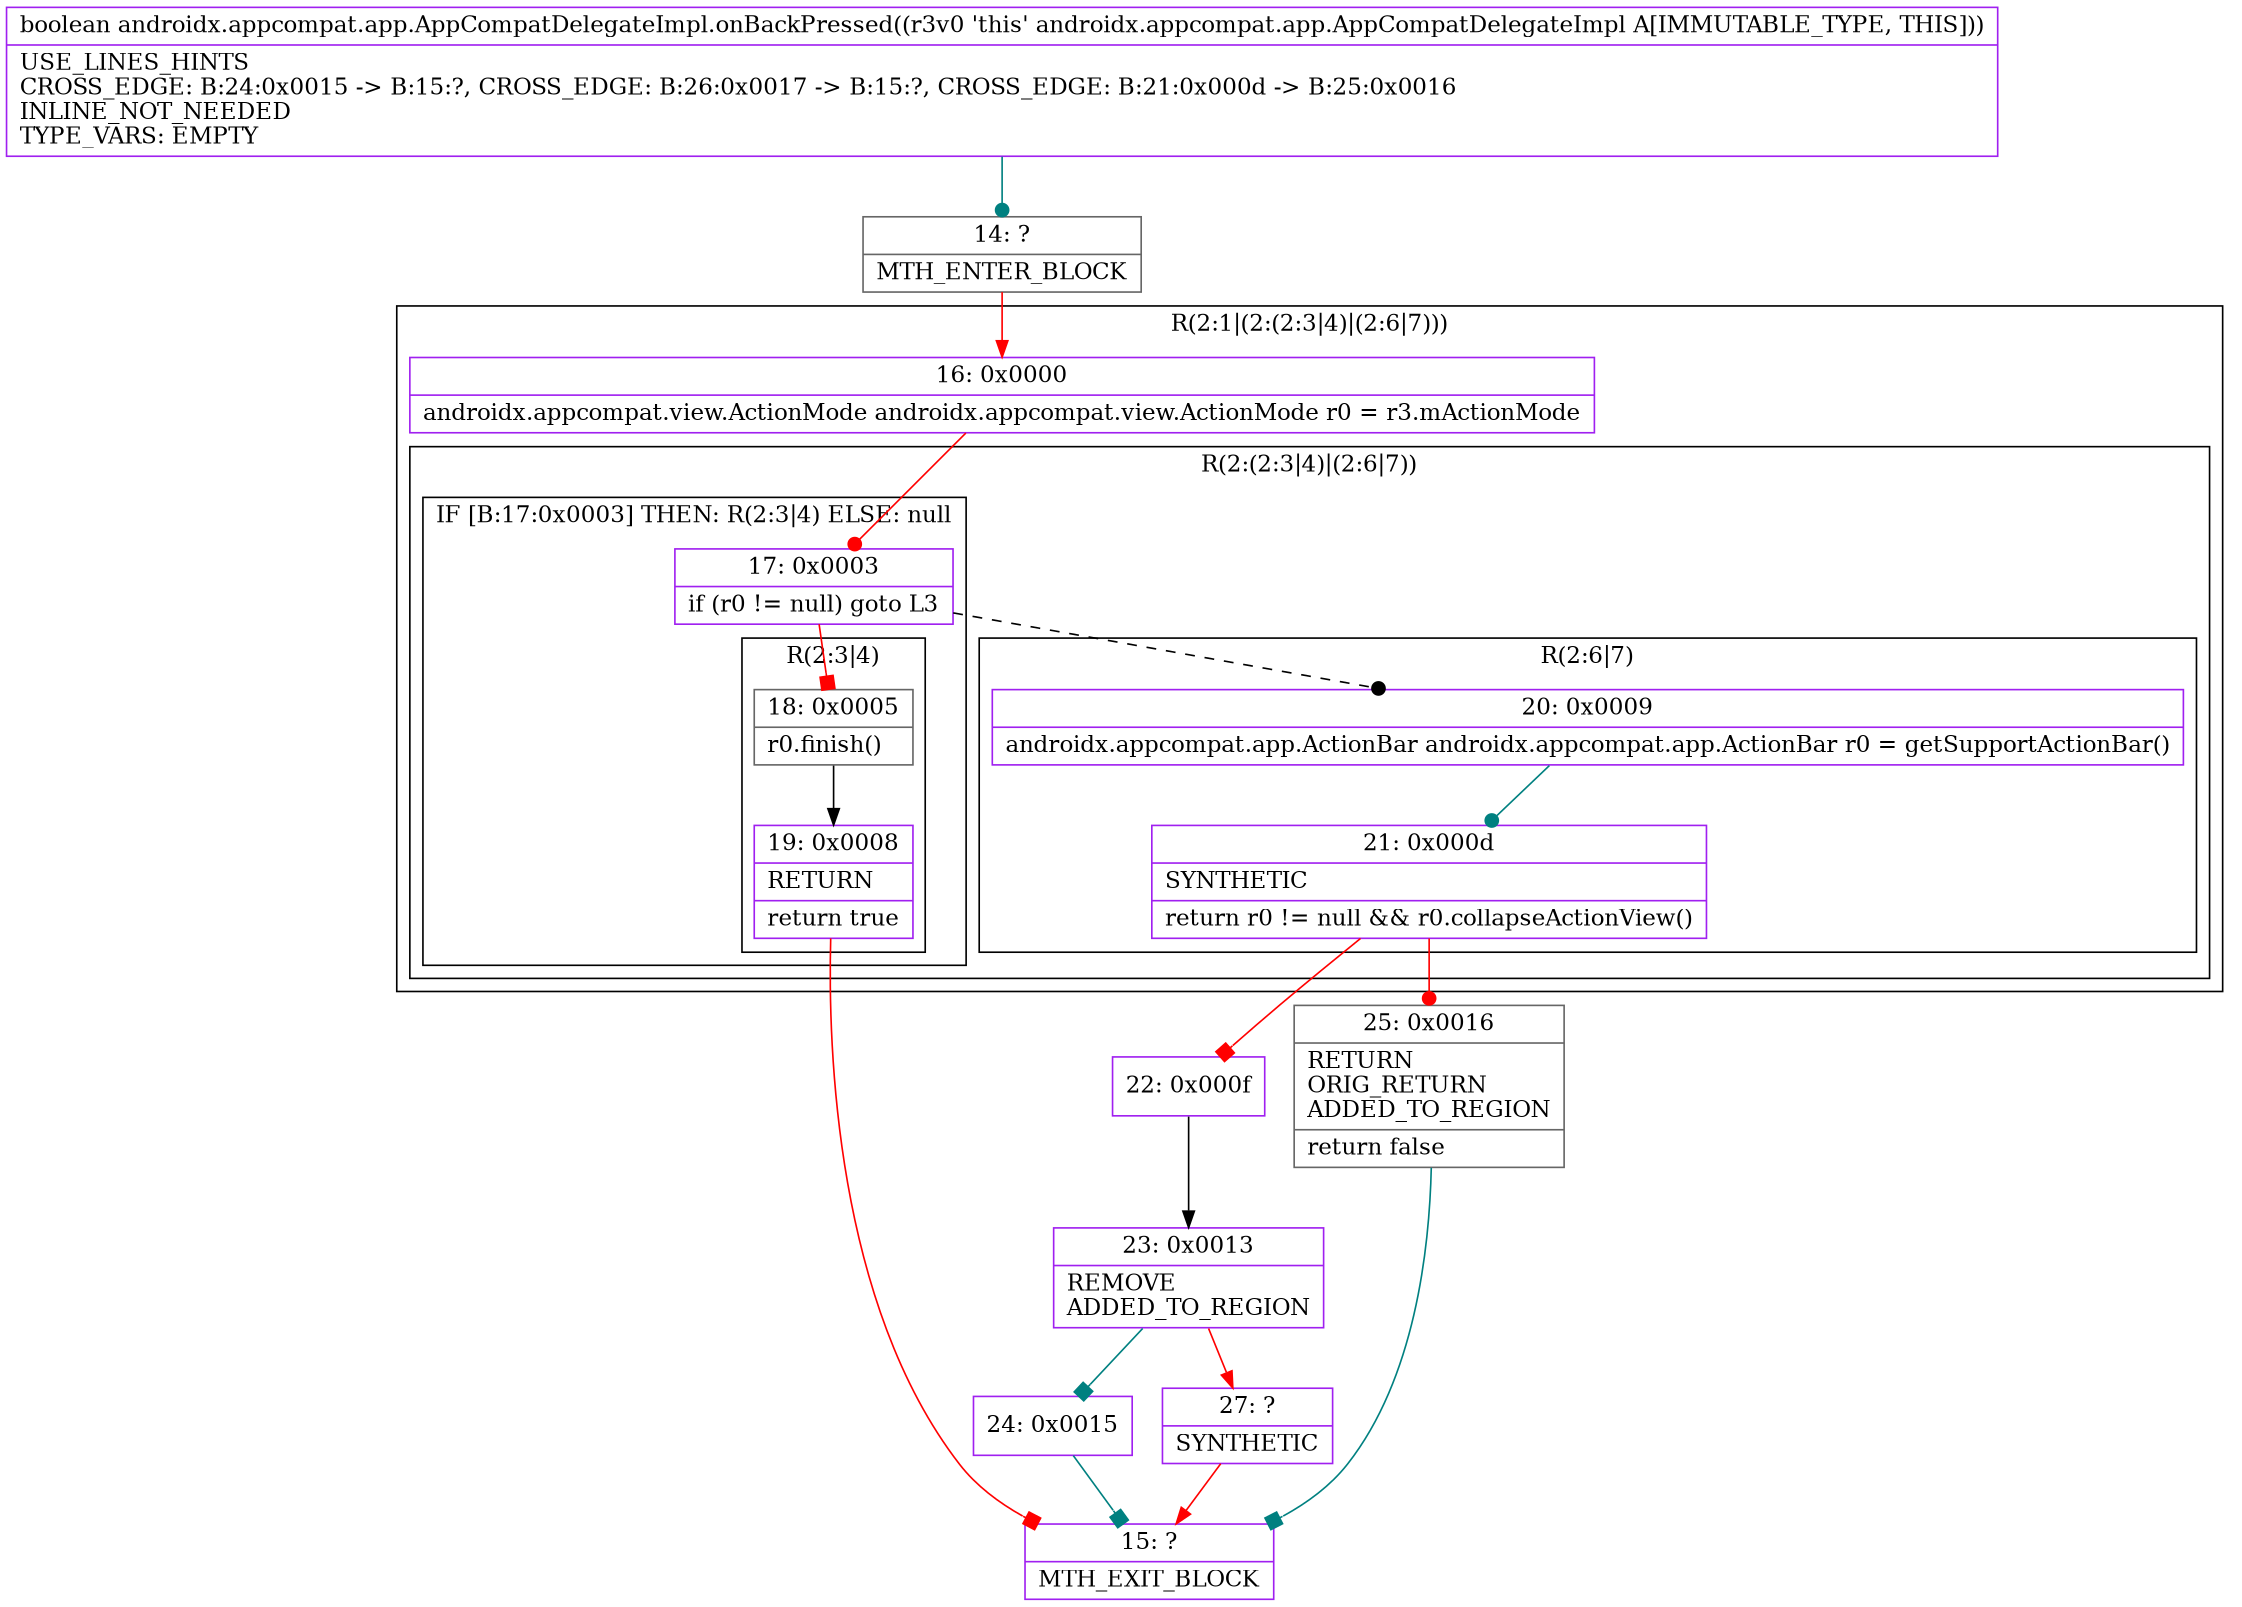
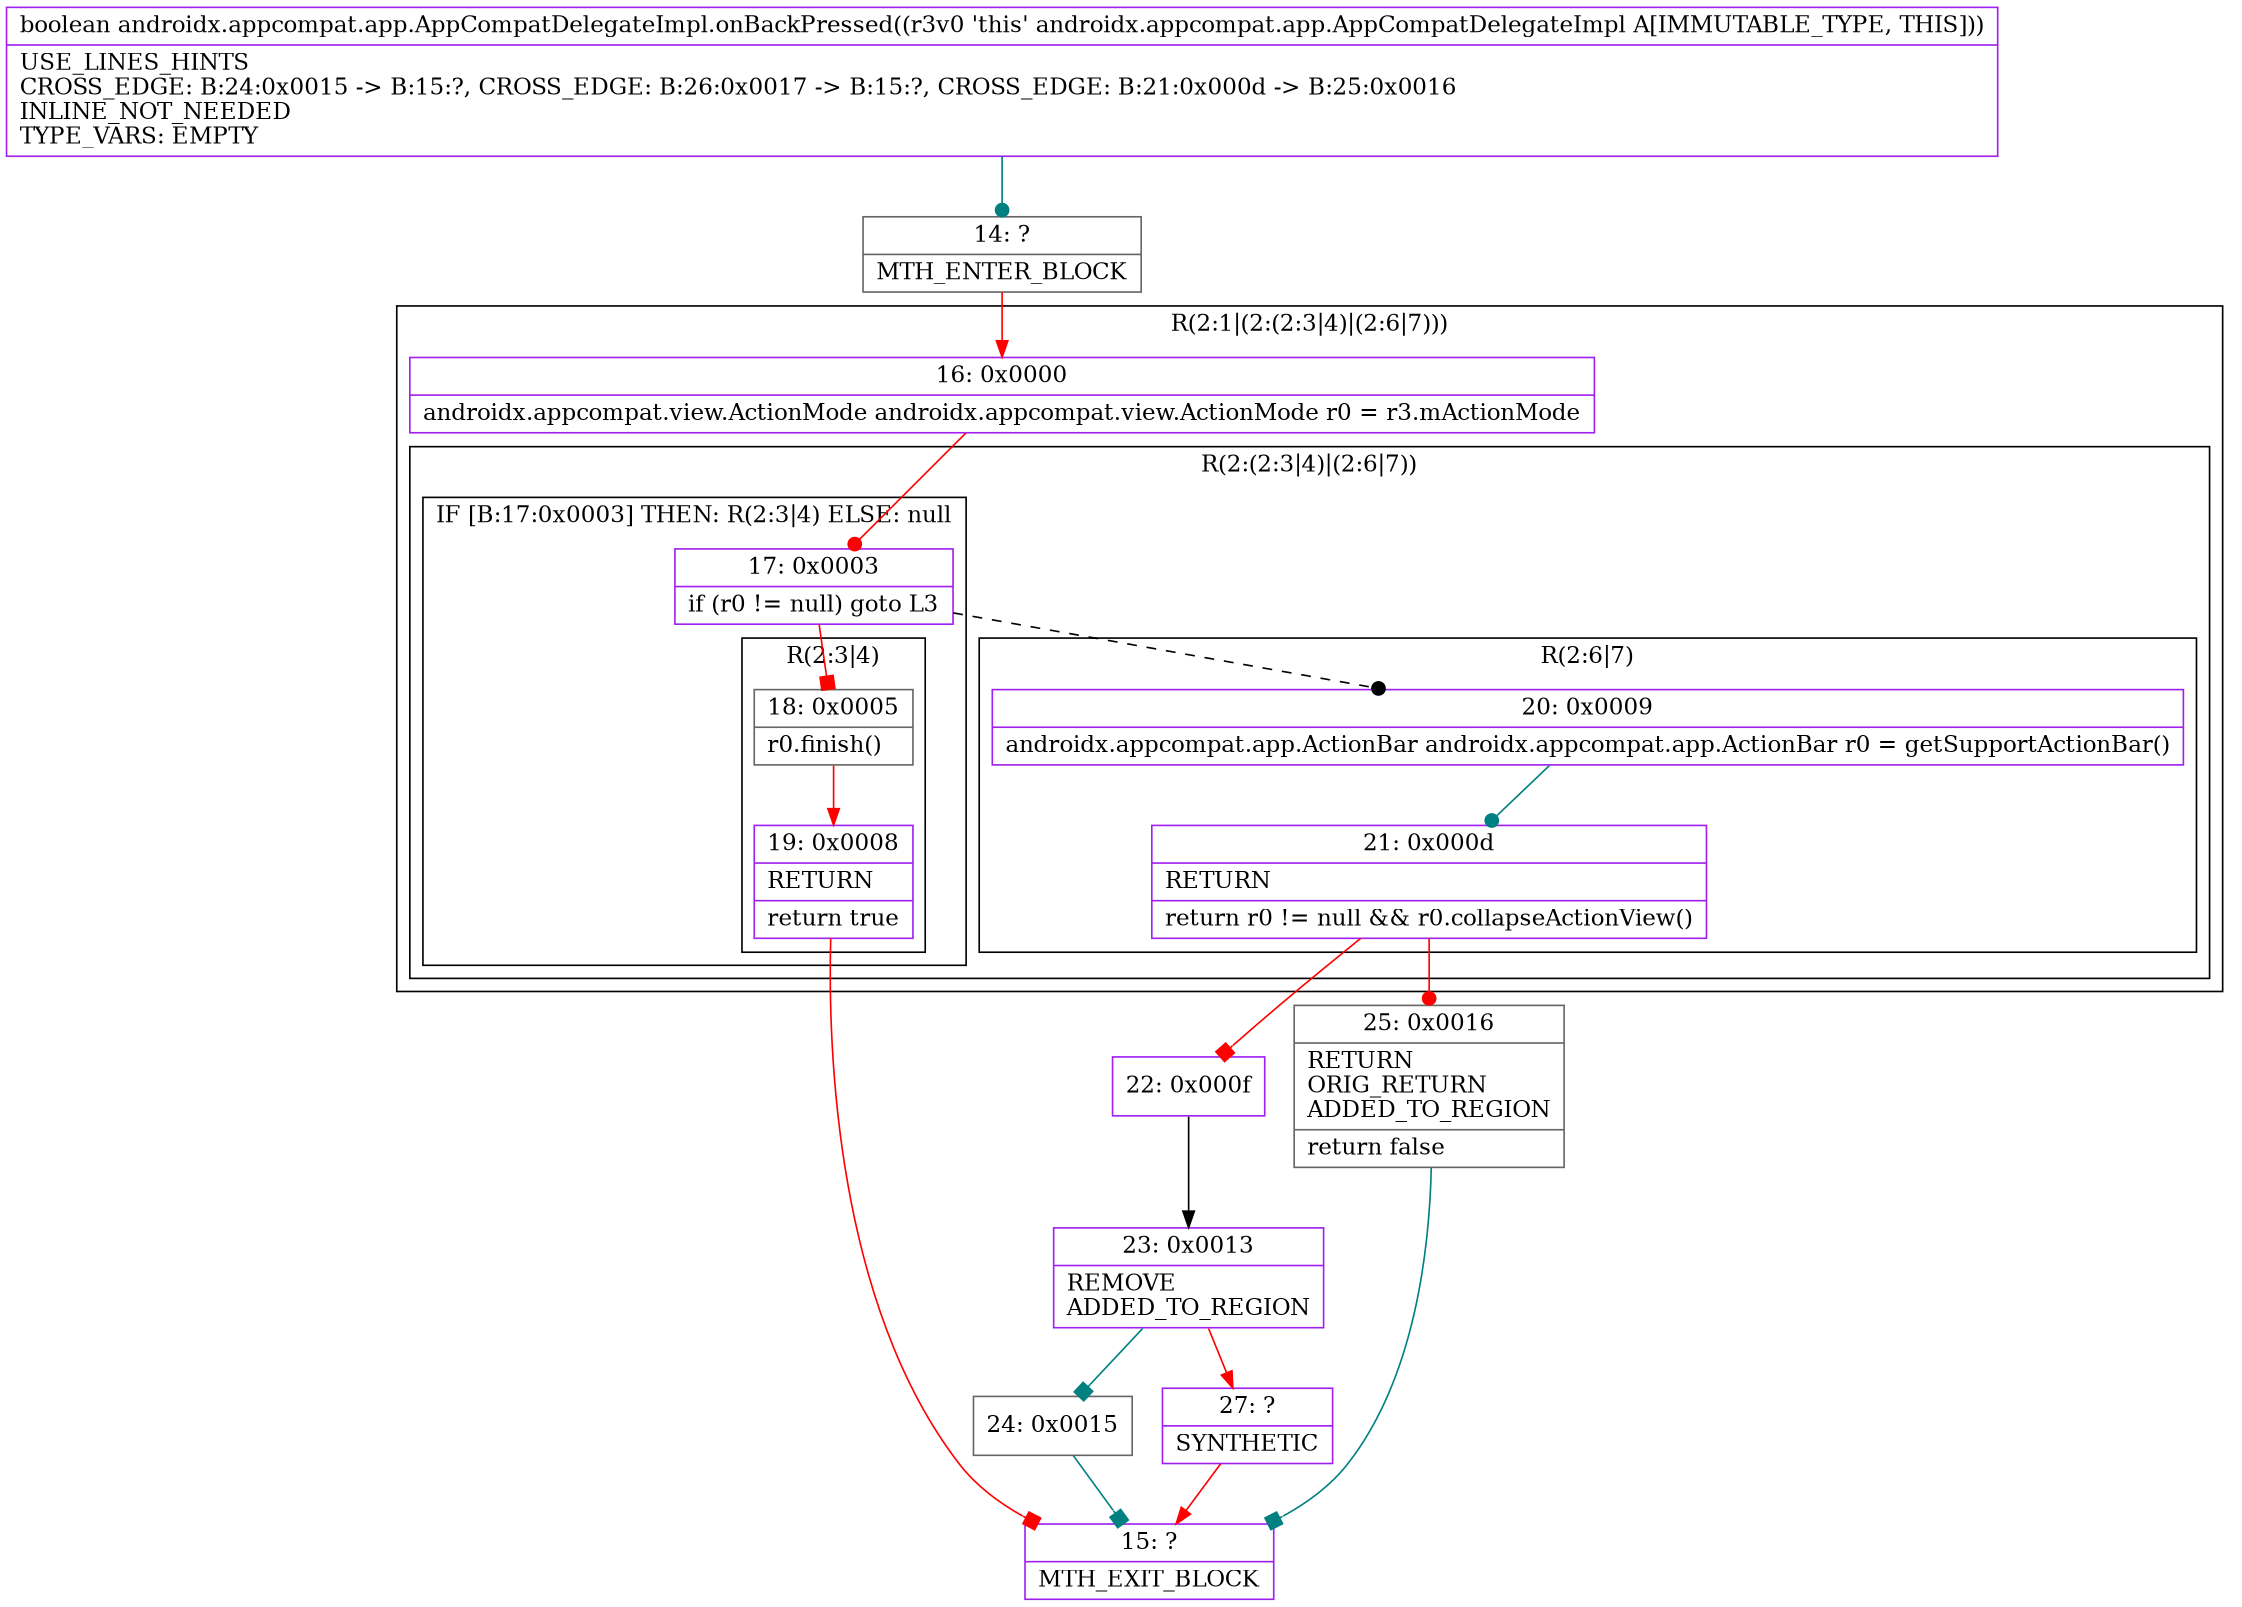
edge "18: 0x0005" -> "19: 0x0008": color black -> red
node "21: 0x000d": text "SYNTHETIC" -> "RETURN"
node "24: 0x0015": color purple -> gray40
